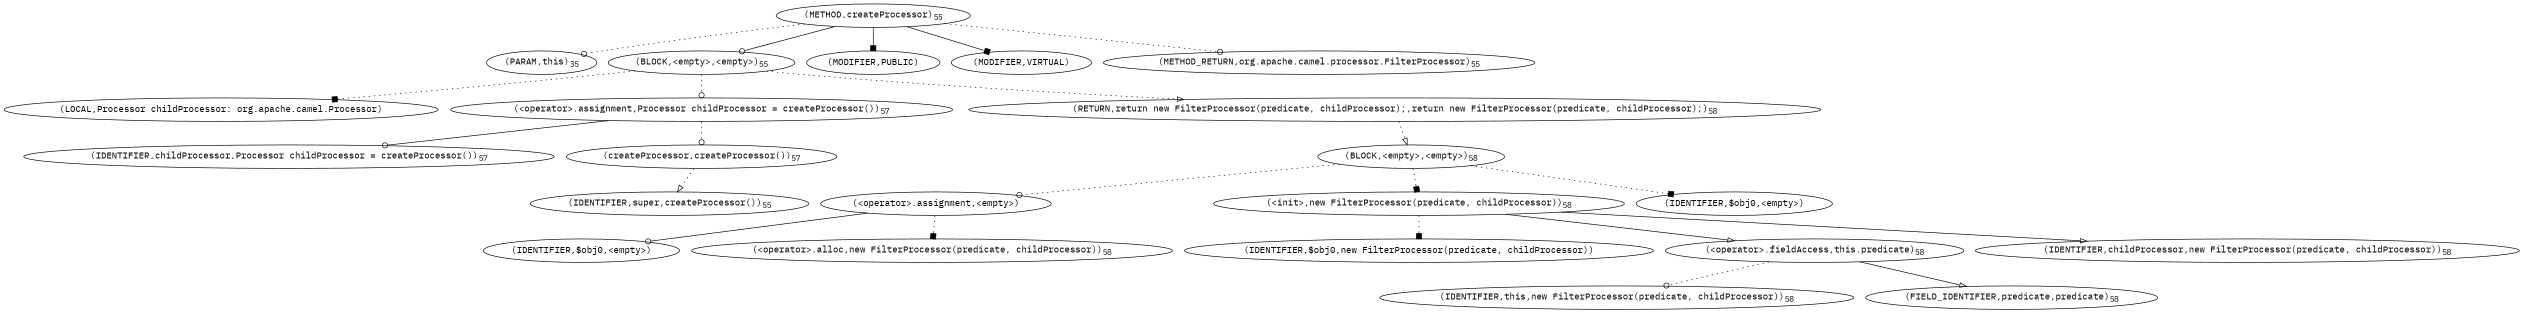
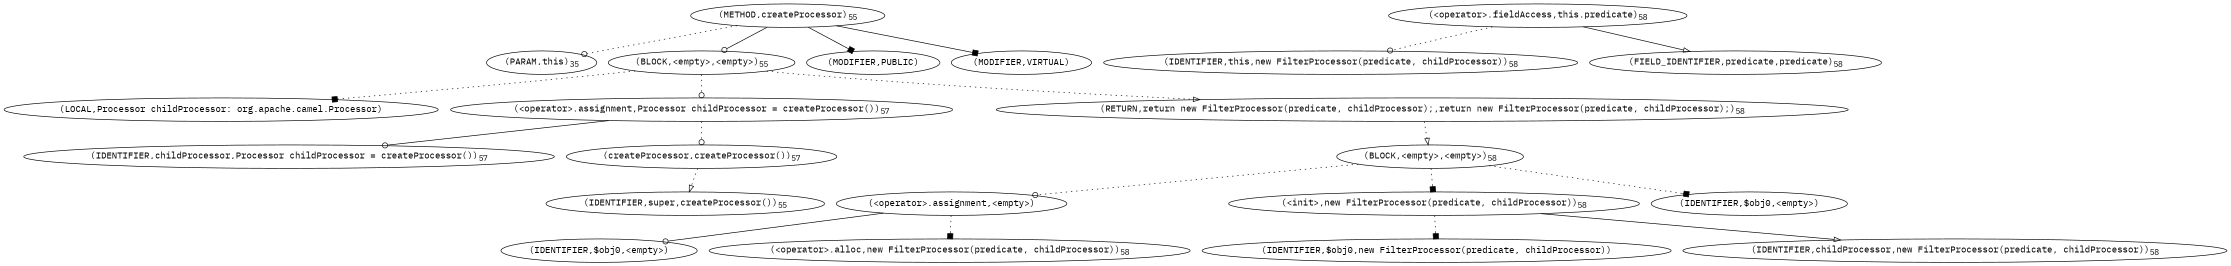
node "(METHOD_RETURN,org.apache.camel.processor.FilterProcessor)": removed
edge "(<init>,new FilterProcessor(predicate, childProcessor))" -> "(<operator>.fieldAccess,this.predicate)": removed
